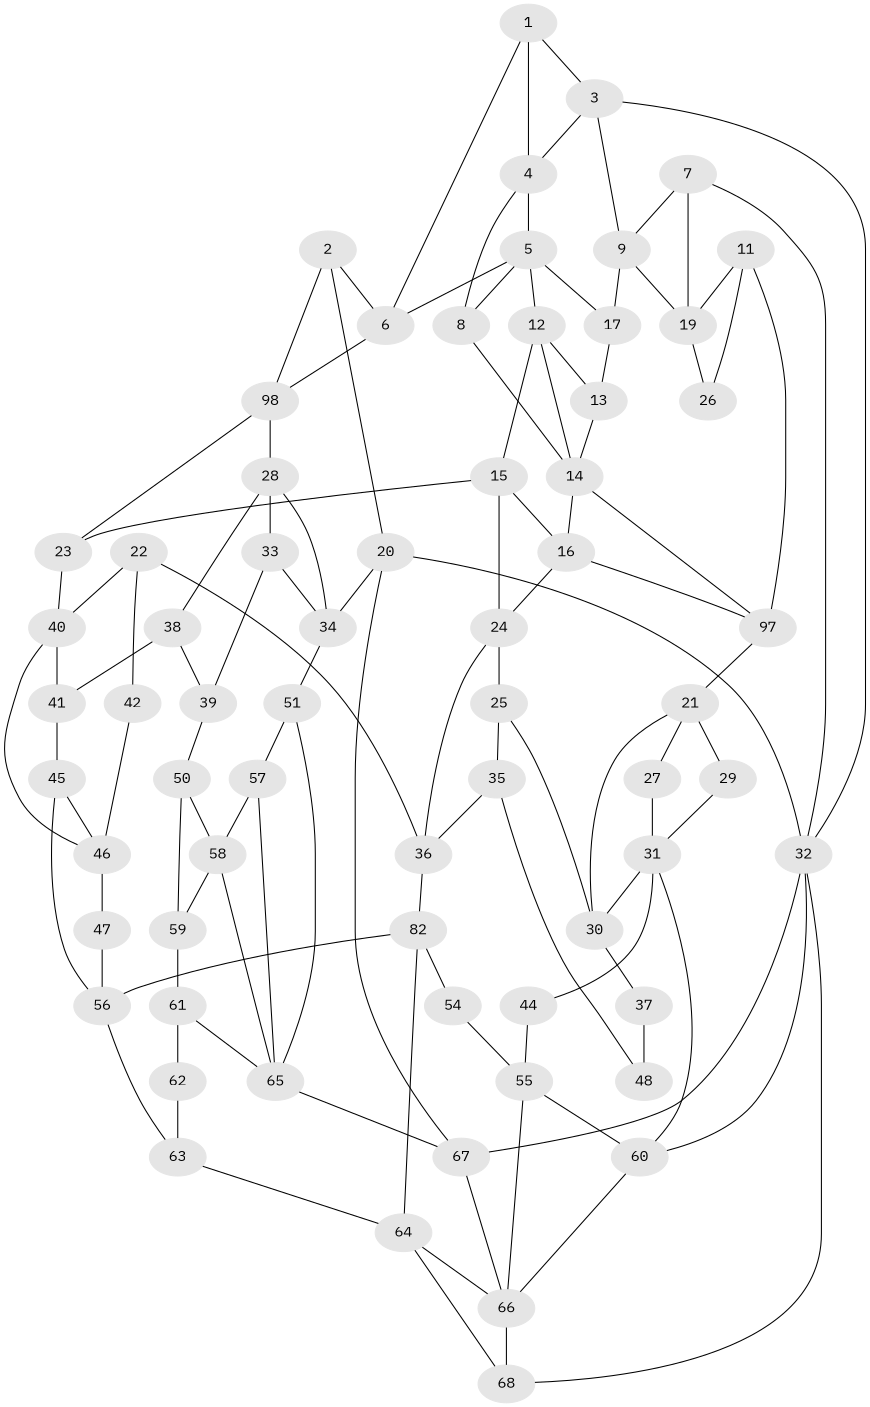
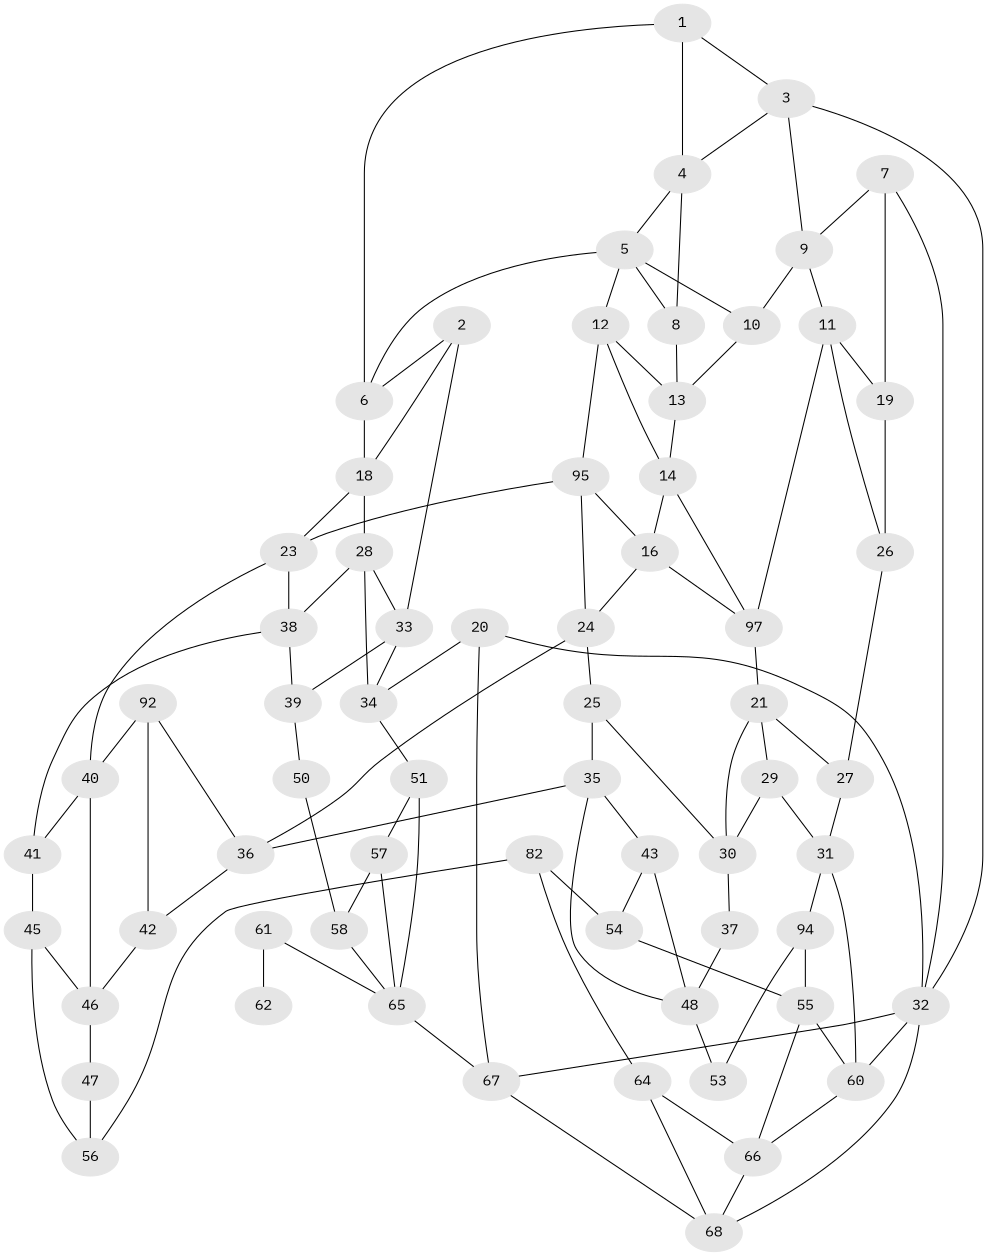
edge "9" -- "19": now "9" -- "11"
node "17": label "17" -> "10"
edge "8" -- "14": now "8" -- "13"
node "98": label "98" -> "18"
edge "2" -- "20": now "2" -- "33"
node "15": label "15" -> "95"
node "22": label "22" -> "92"
edge "23" -- "38": added
edge "26" -- "27": added
node "43": added
edge "36" -- "82": now "36" -- "42"
edge "31" -- "30": now "29" -- "30"
node "59": removed
node "44": label "44" -> "94"
node "53": added
node "63": removed
edge "67" -- "66": now "67" -- "68"
